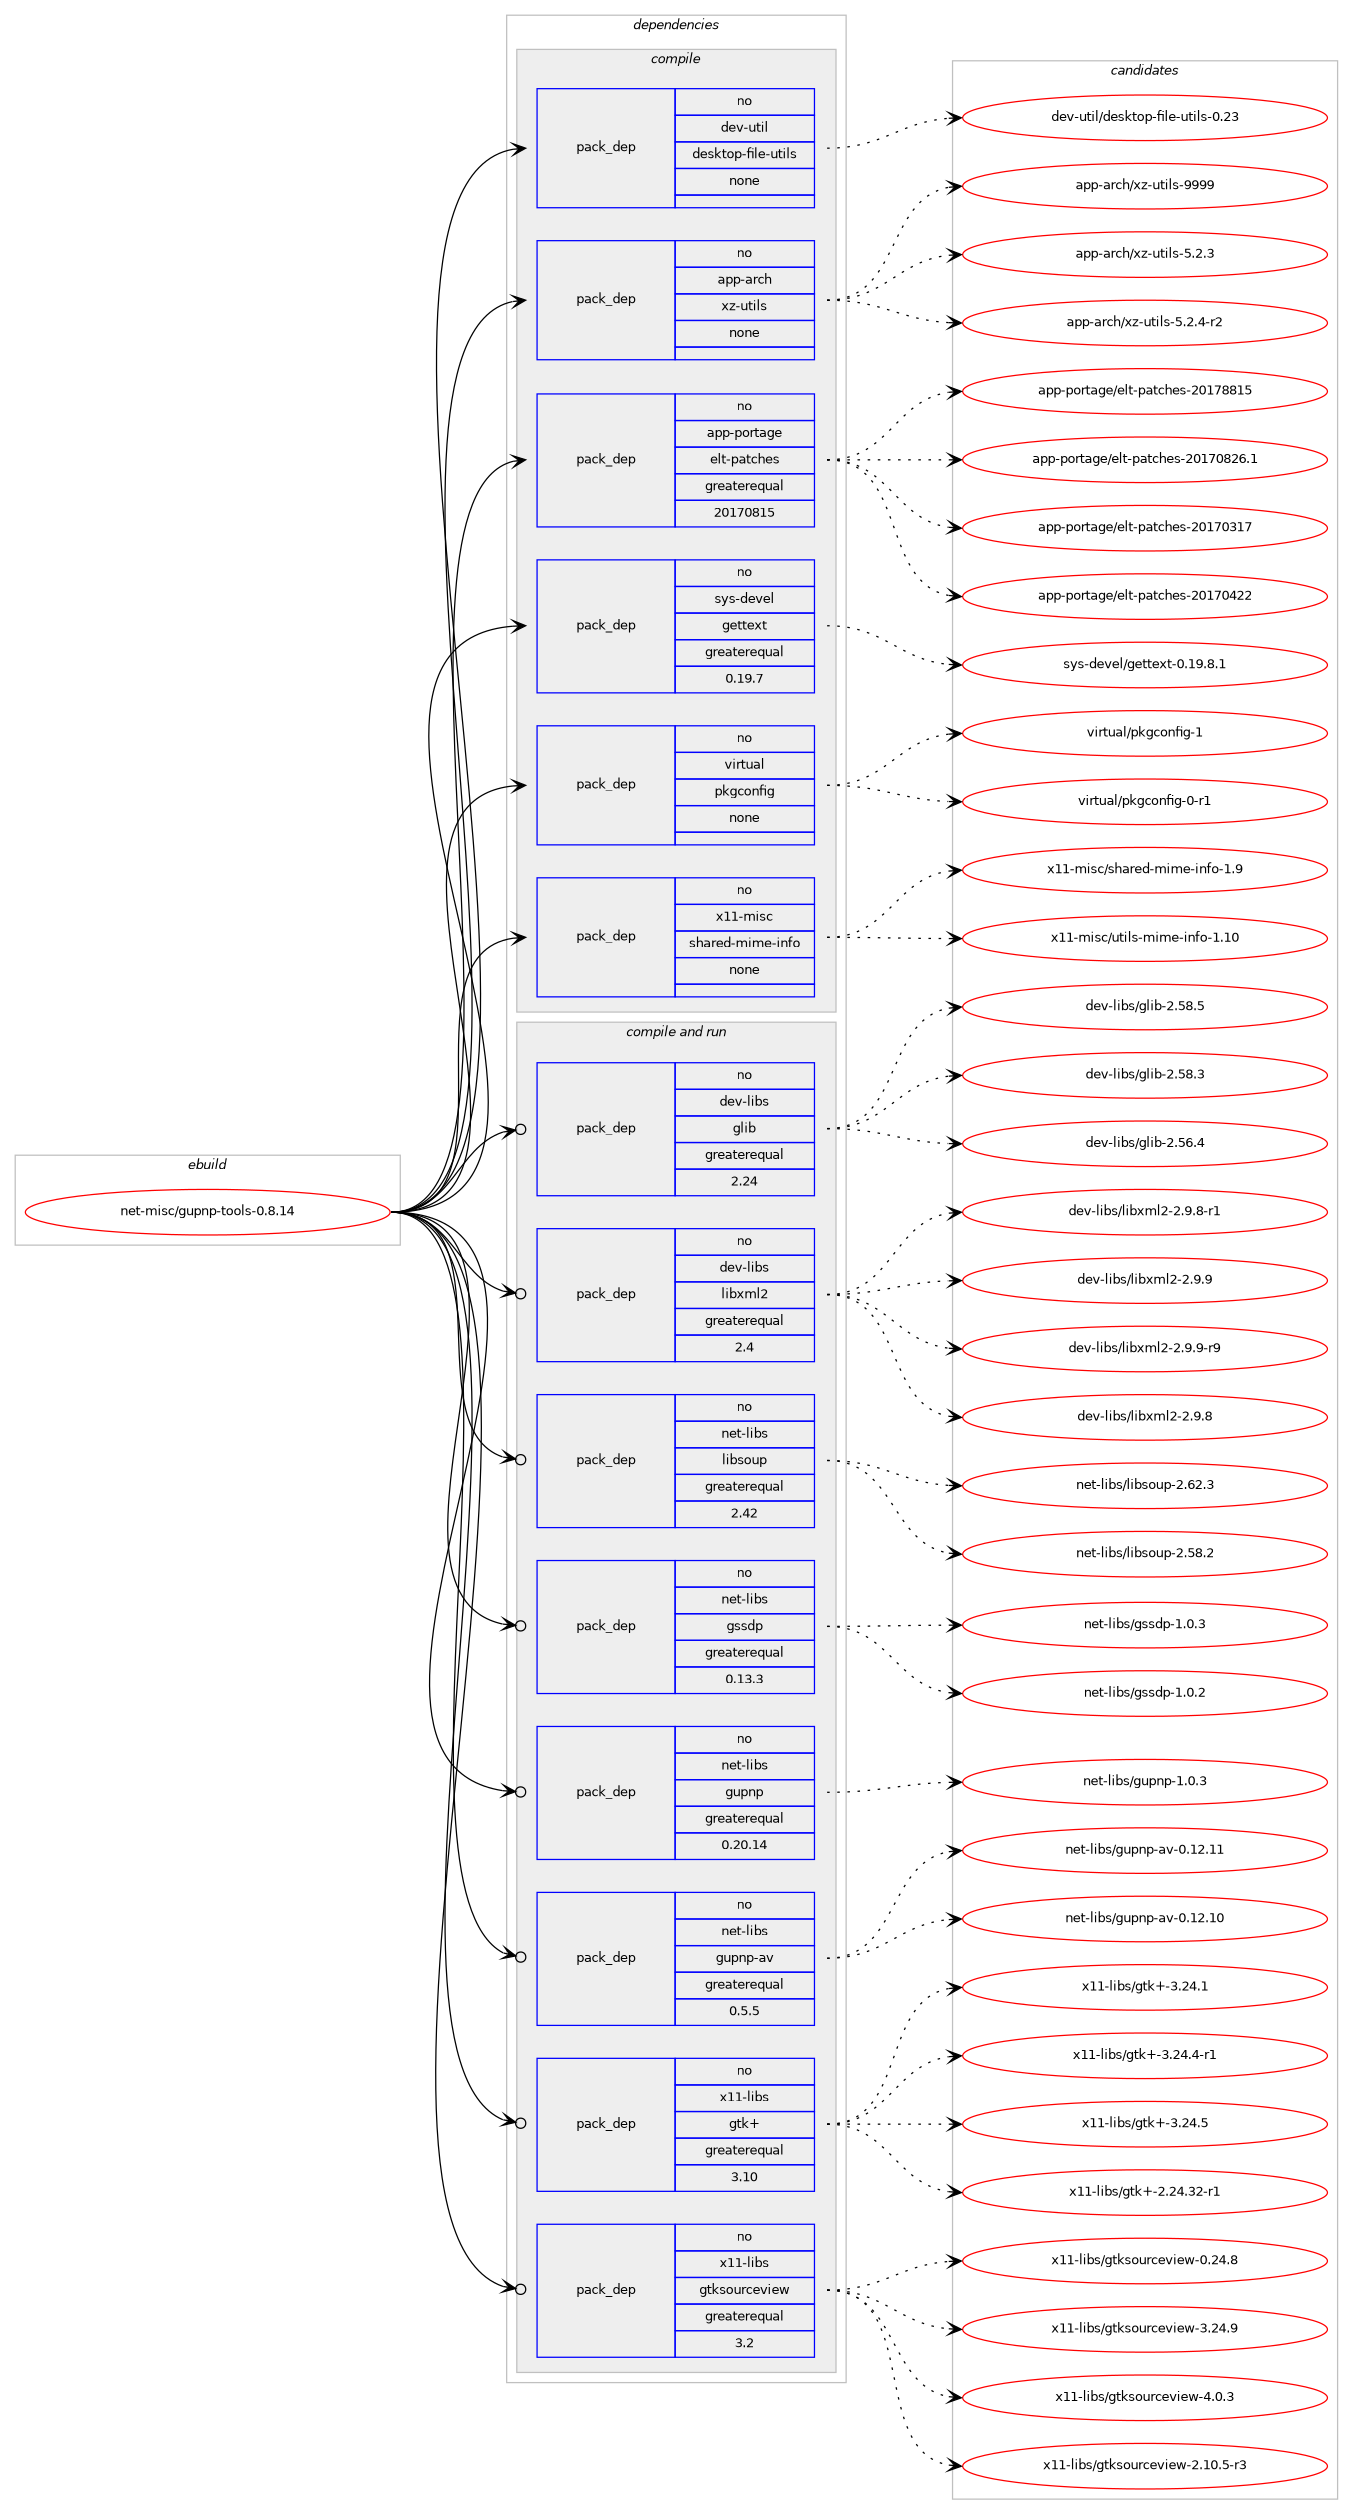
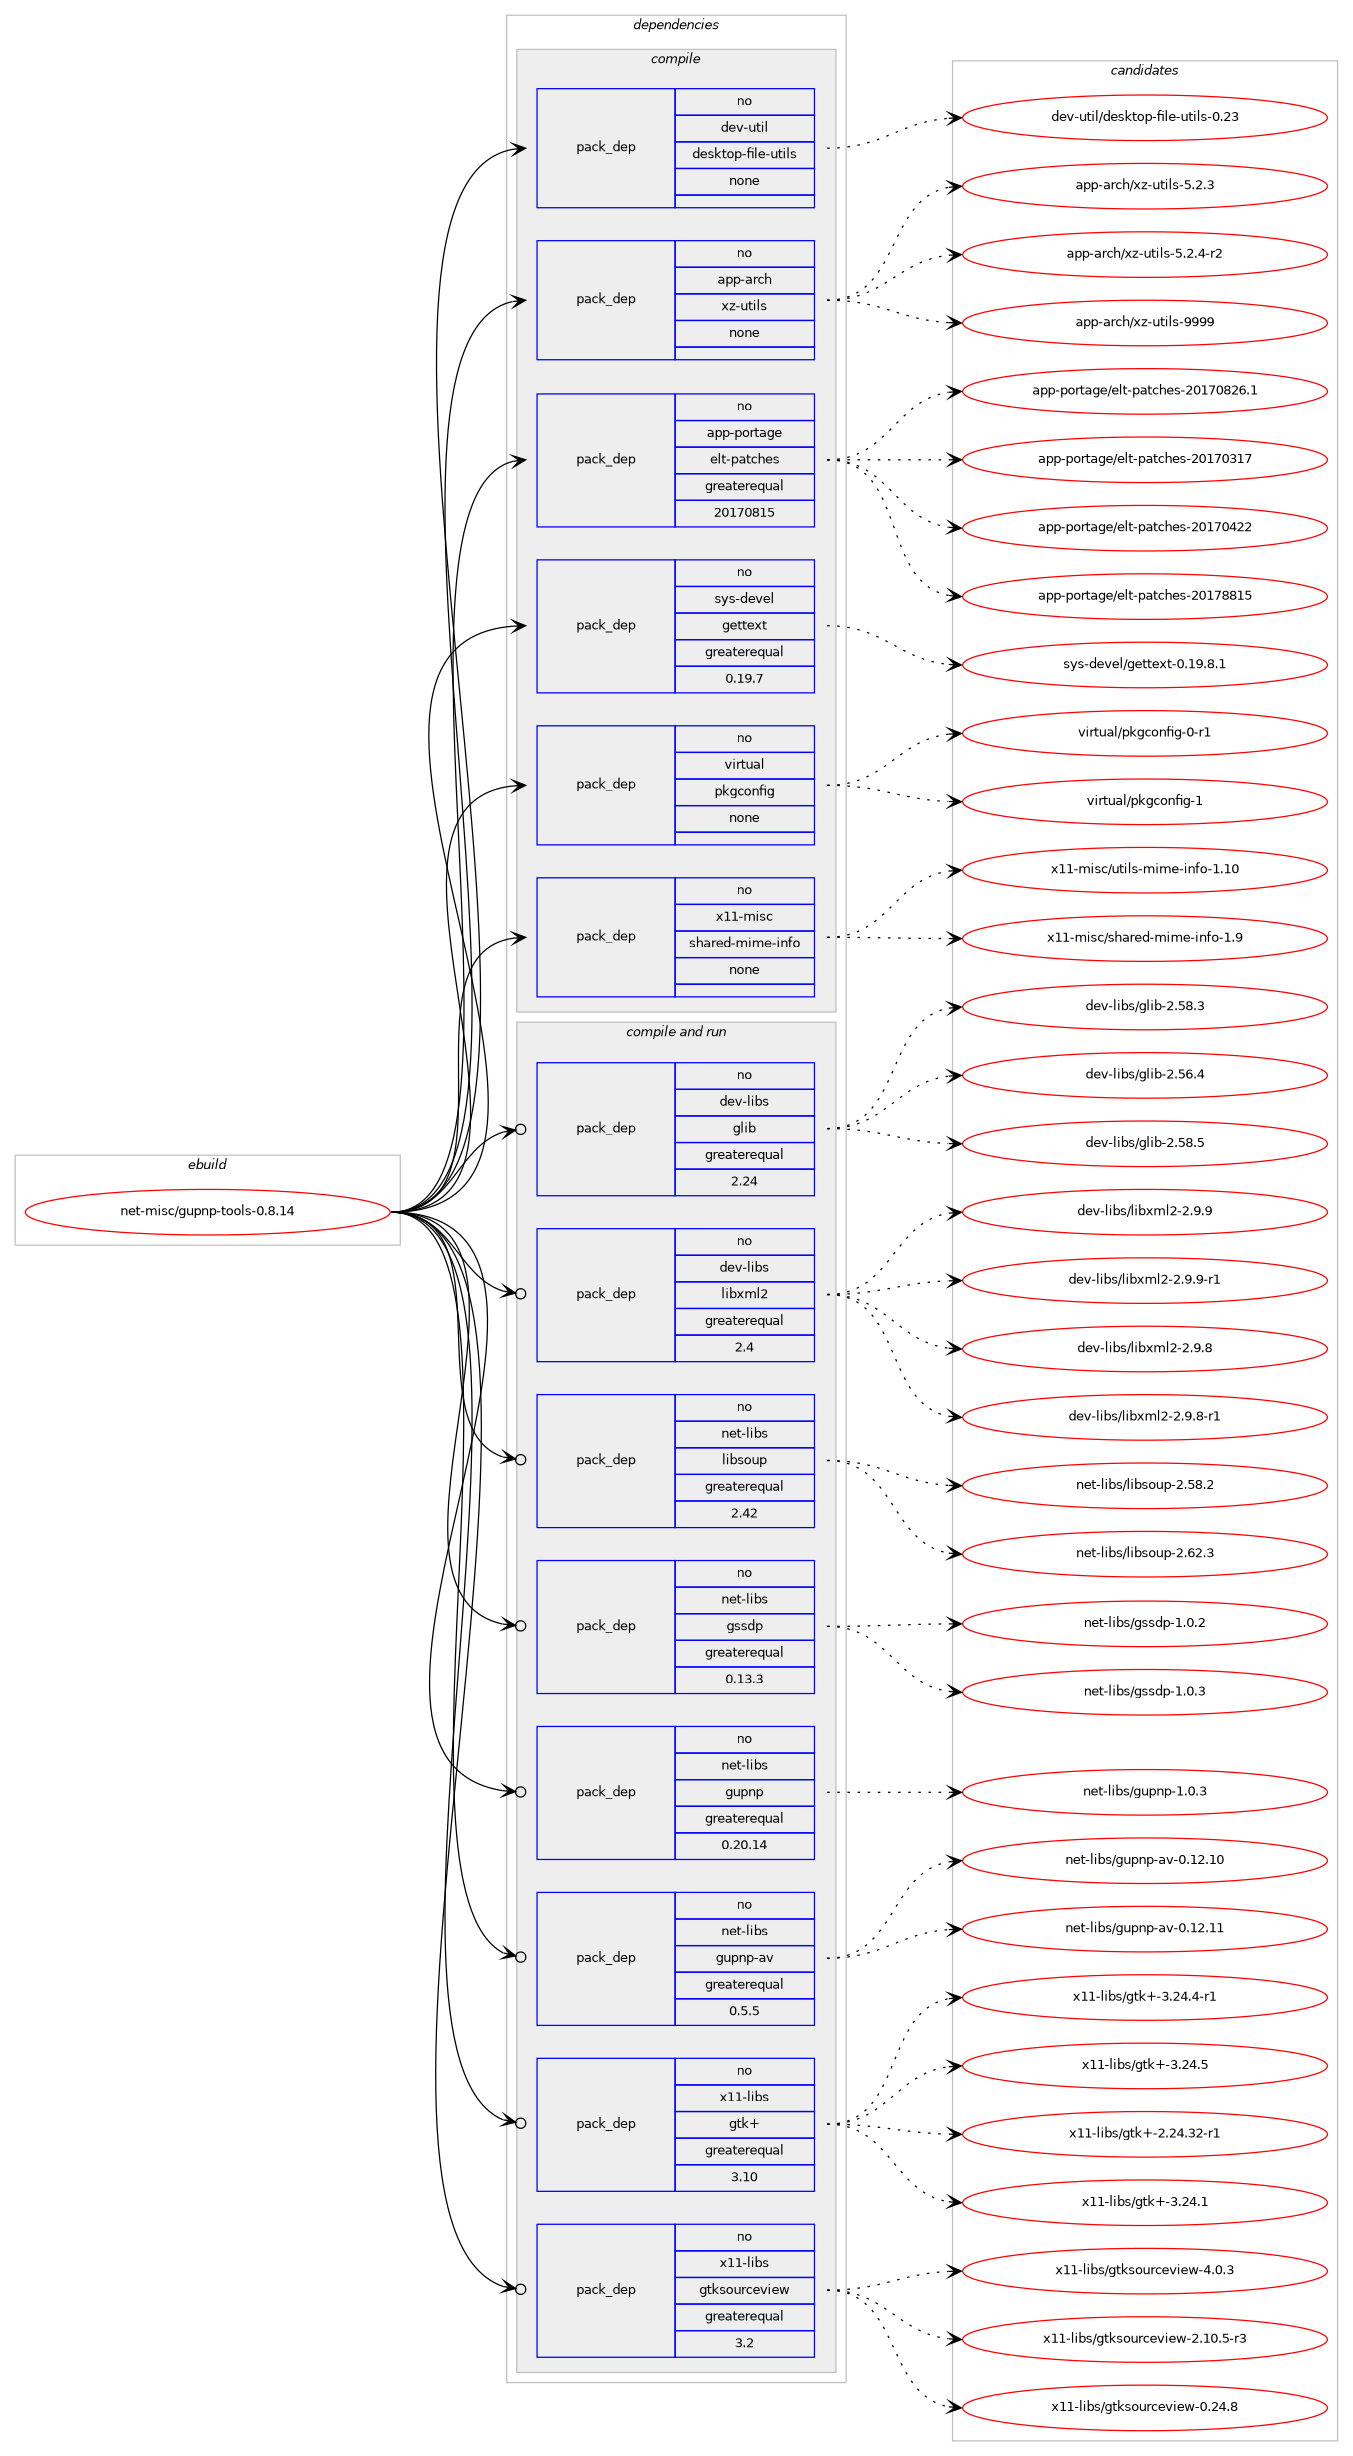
node "dev-libs/libxml2-2.9.9-r9": label "dev-libs/libxml2-2.9.9-r9" -> "dev-libs/libxml2-2.9.9-r1"
node "x11-libs/gtksourceview-3.24.9": removed
